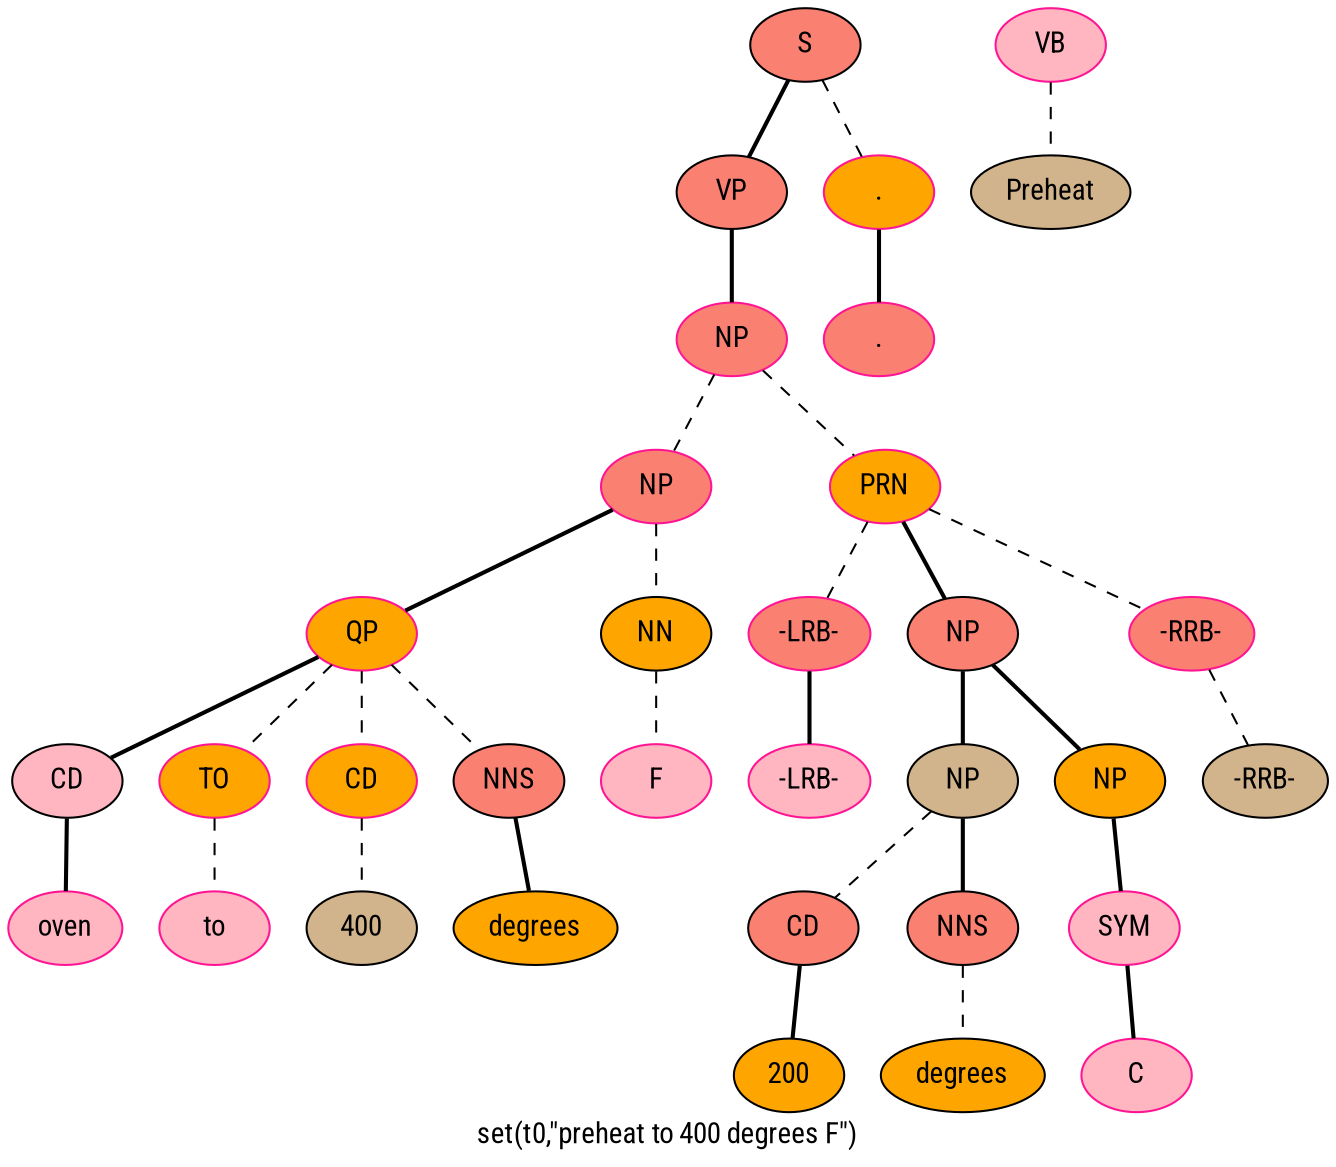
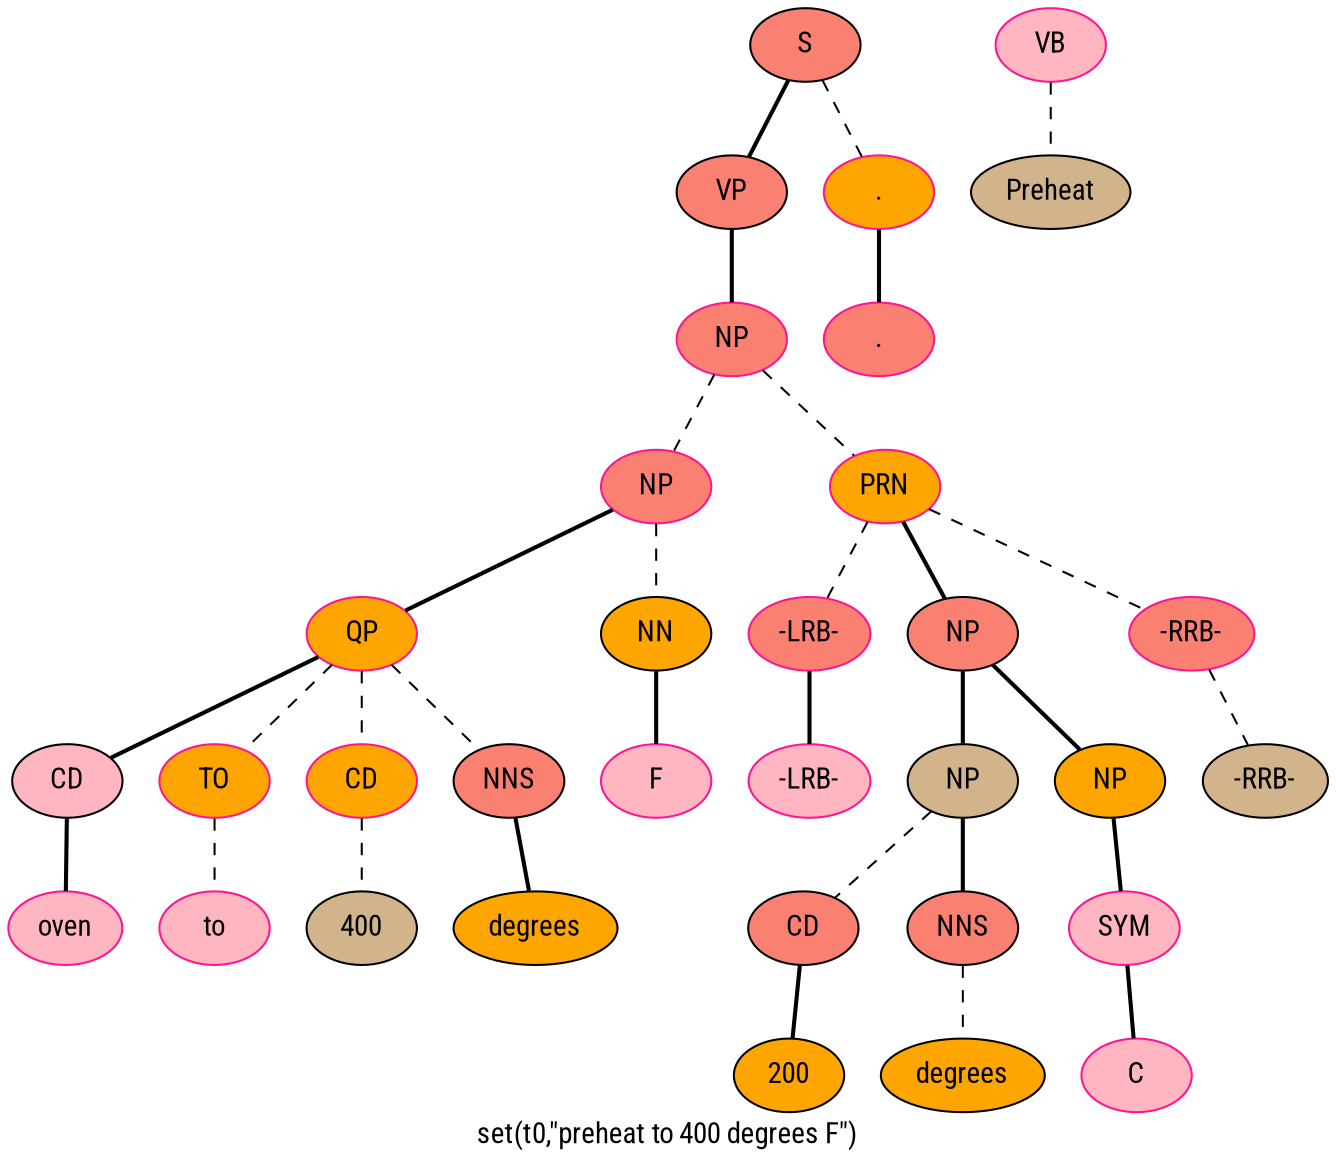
edge "NN" -- "F": style dashed -> bold
